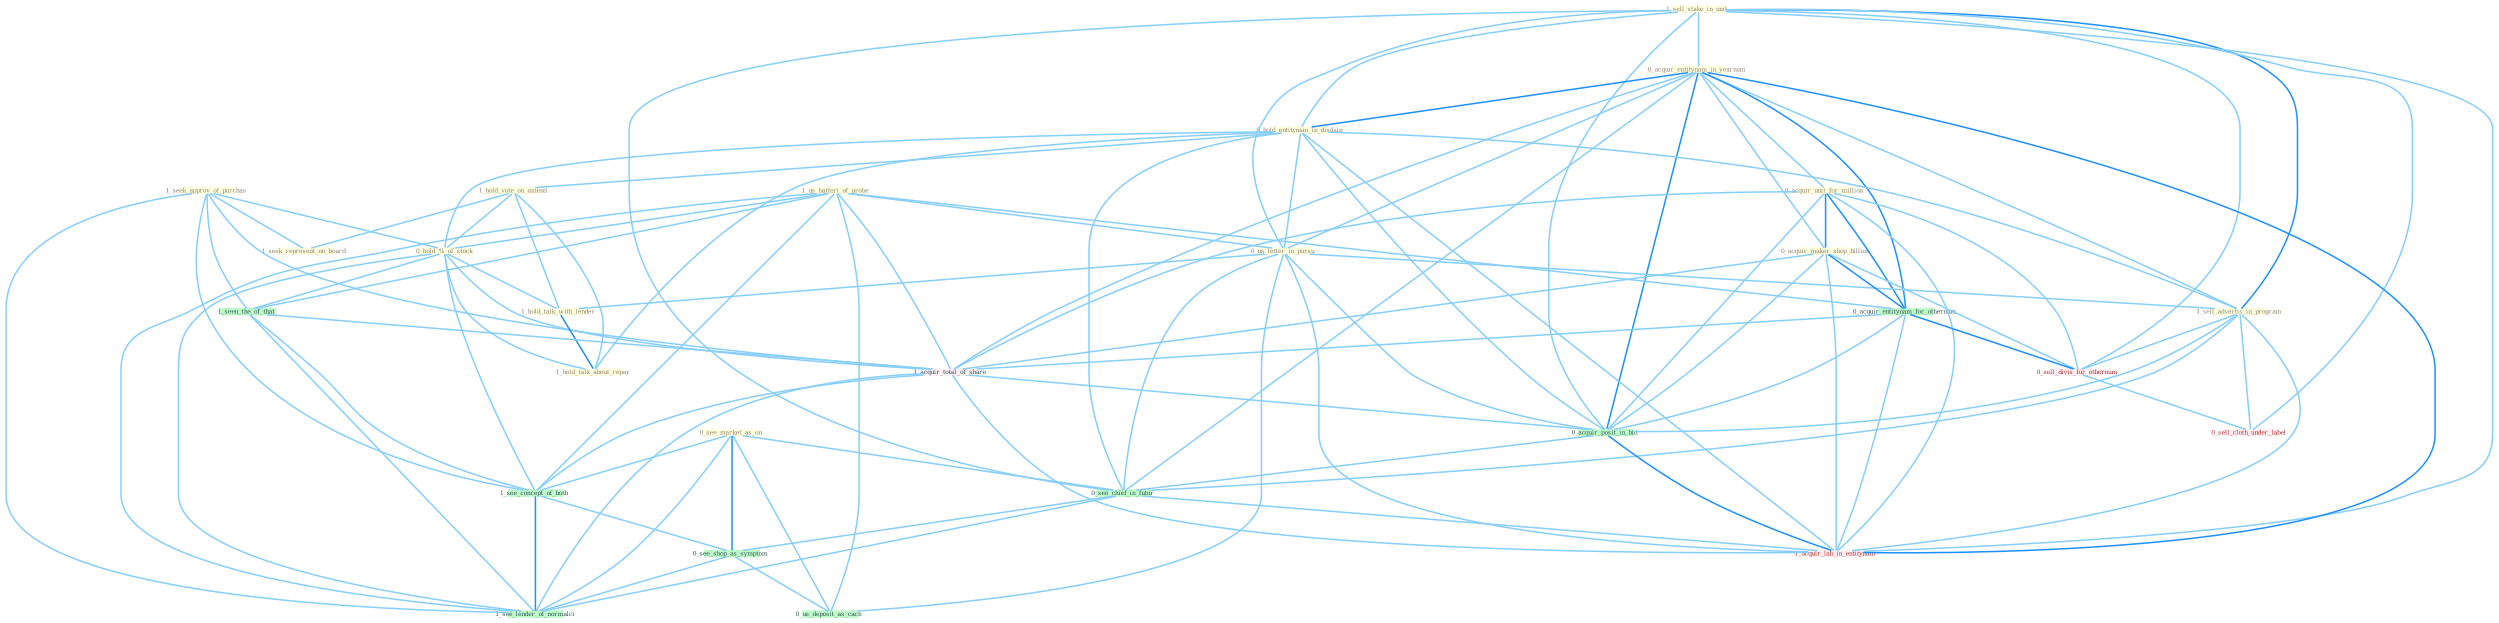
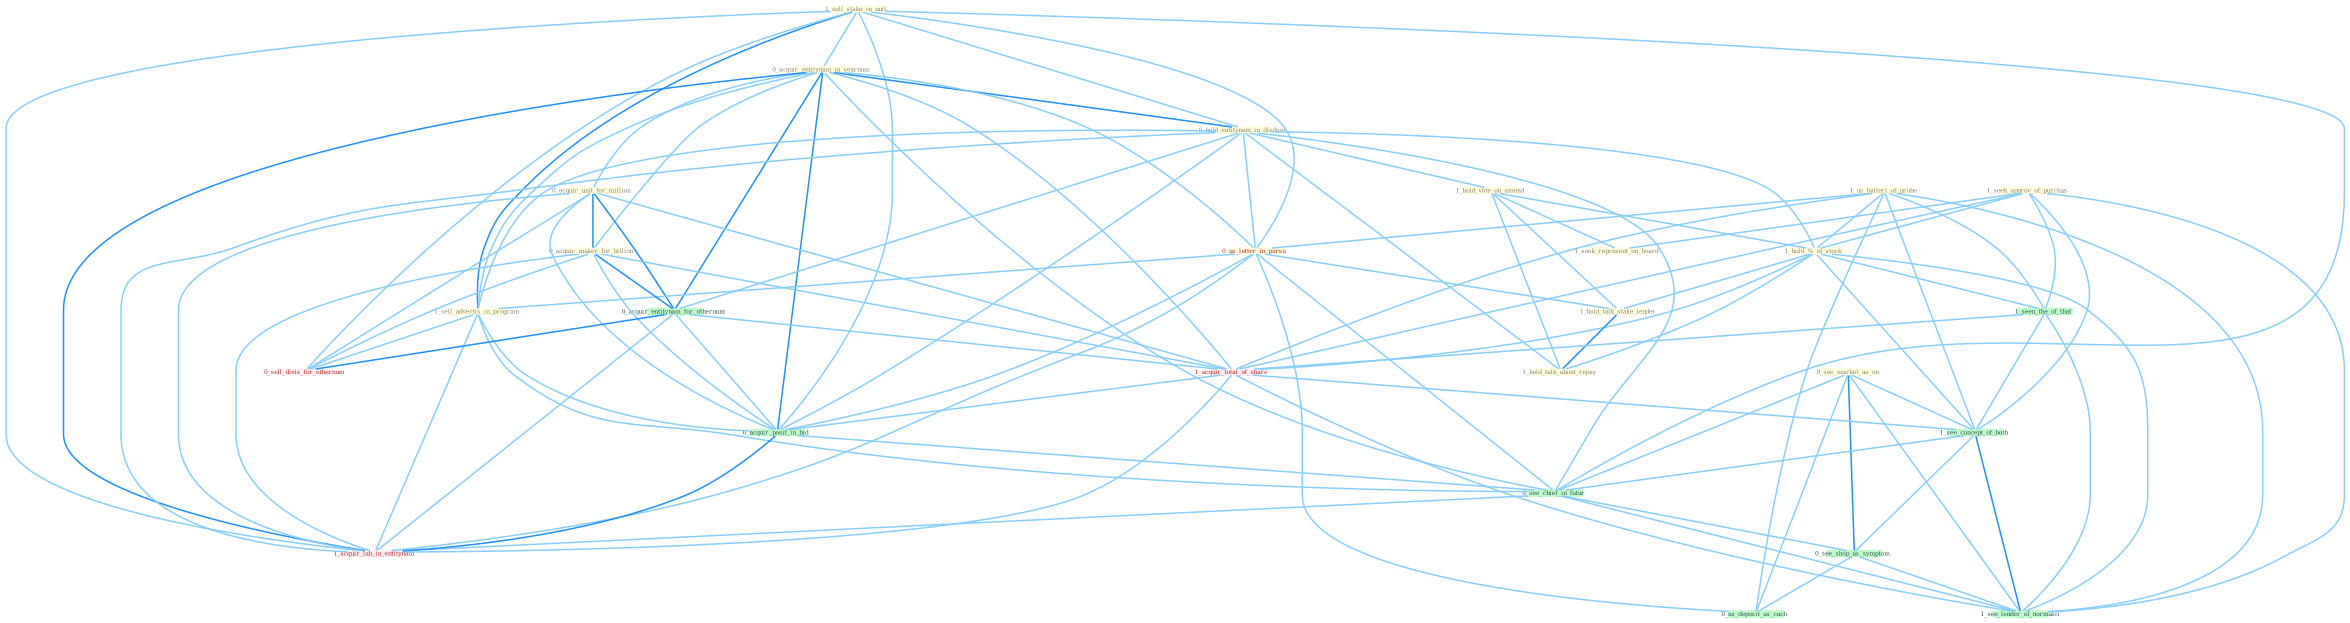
edge "1_us_batteri_of_probe" -- "0_acquir_entitynam_for_othernum": now "0_hold_entitynam_in_disdain" -- "0_acquir_entitynam_for_othernum"
node "0_hold_%_of_stock": label "0_hold_%_of_stock" -> "1_hold_%_of_stock"
node "0_us_letter_in_pursu": fontcolor #8b7d6b -> #b22222
node "0_acquir_maker_shop_billion": label "0_acquir_maker_shop_billion" -> "0_acquir_maker_for_billion"
node "1_hold_talk_with_lender": label "1_hold_talk_with_lender" -> "1_hold_talk_stake_lender"
node "1_acquir_total_of_share": fontcolor #2f4f4f -> #b22222
node "0_see_market_as_on": label "0_see_market_as_on" -> "9_see_market_as_on"
node "0_sell_cloth_under_label": removed
edge "1_see_concept_of_both" -- "0_see_chief_in_futur": added
